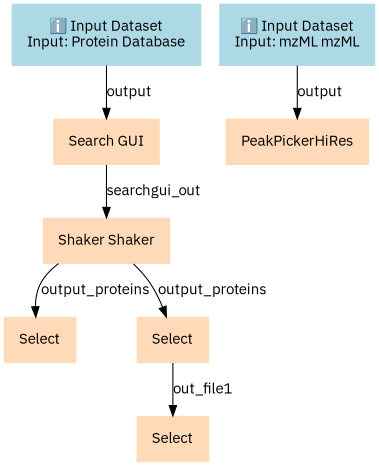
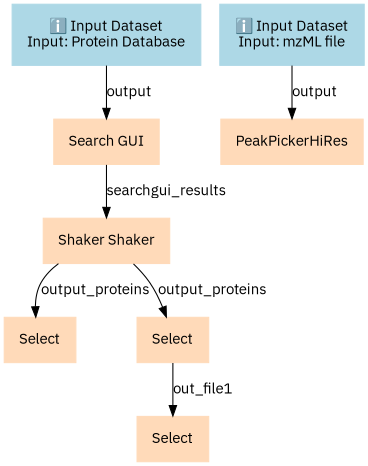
node "ℹ️ Input Dataset Input: mzML mzML": label "ℹ️ Input Dataset Input: mzML mzML" -> "ℹ️ Input Dataset Input: mzML file"
edge "Search GUI" -> "Shaker Shaker": label "searchgui_out" -> "searchgui_results"
